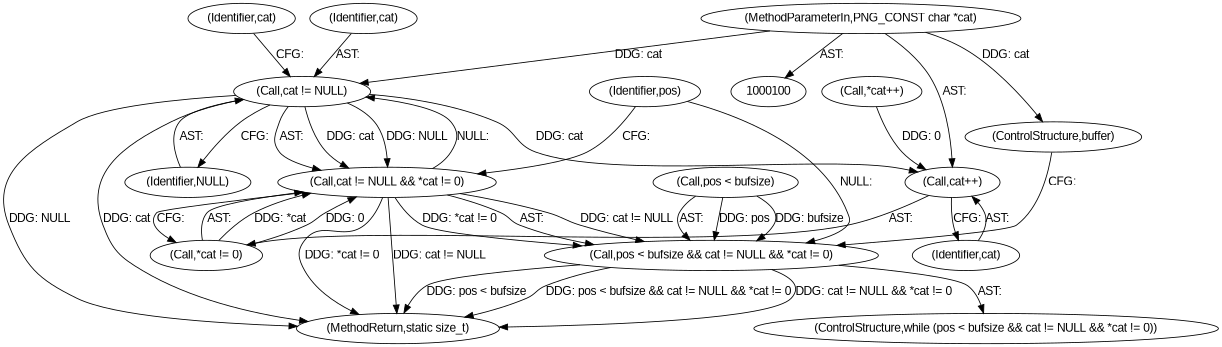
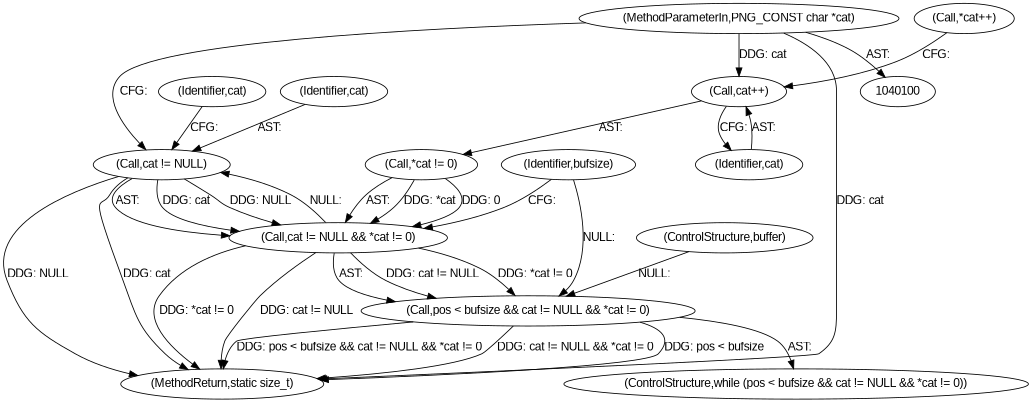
edge "(MethodParameterIn,PNG_CONST char *cat)" -> "(Call,cat != NULL)": label "DDG: cat" -> "CFG: "
edge "(MethodParameterIn,PNG_CONST char *cat)" -> "(ControlStructure,buffer)": now "(MethodParameterIn,PNG_CONST char *cat)" -> "(MethodReturn,static size_t)"
node "(Identifier,pos)": label "(Identifier,pos)" -> "(Identifier,bufsize)"
node "1000100": label "1000100" -> "1040100"
edge "(MethodParameterIn,PNG_CONST char *cat)" -> "(Call,cat++)": label "AST: " -> "DDG: cat"
edge "(Call,*cat++)" -> "(Call,cat++)": label "DDG: 0" -> "CFG: "
edge "(Call,cat != NULL)" -> "(Call,cat++)": removed, label "DDG: cat"
node "(Identifier,NULL)": removed
node "(Call,pos < bufsize)": removed
edge "(ControlStructure,buffer)" -> "(Call,pos < bufsize && cat != NULL && *cat != 0)": label "CFG: " -> "NULL: "
edge "(Call,cat != NULL && *cat != 0)" -> "(Call,*cat != 0)": removed, label "CFG:"
